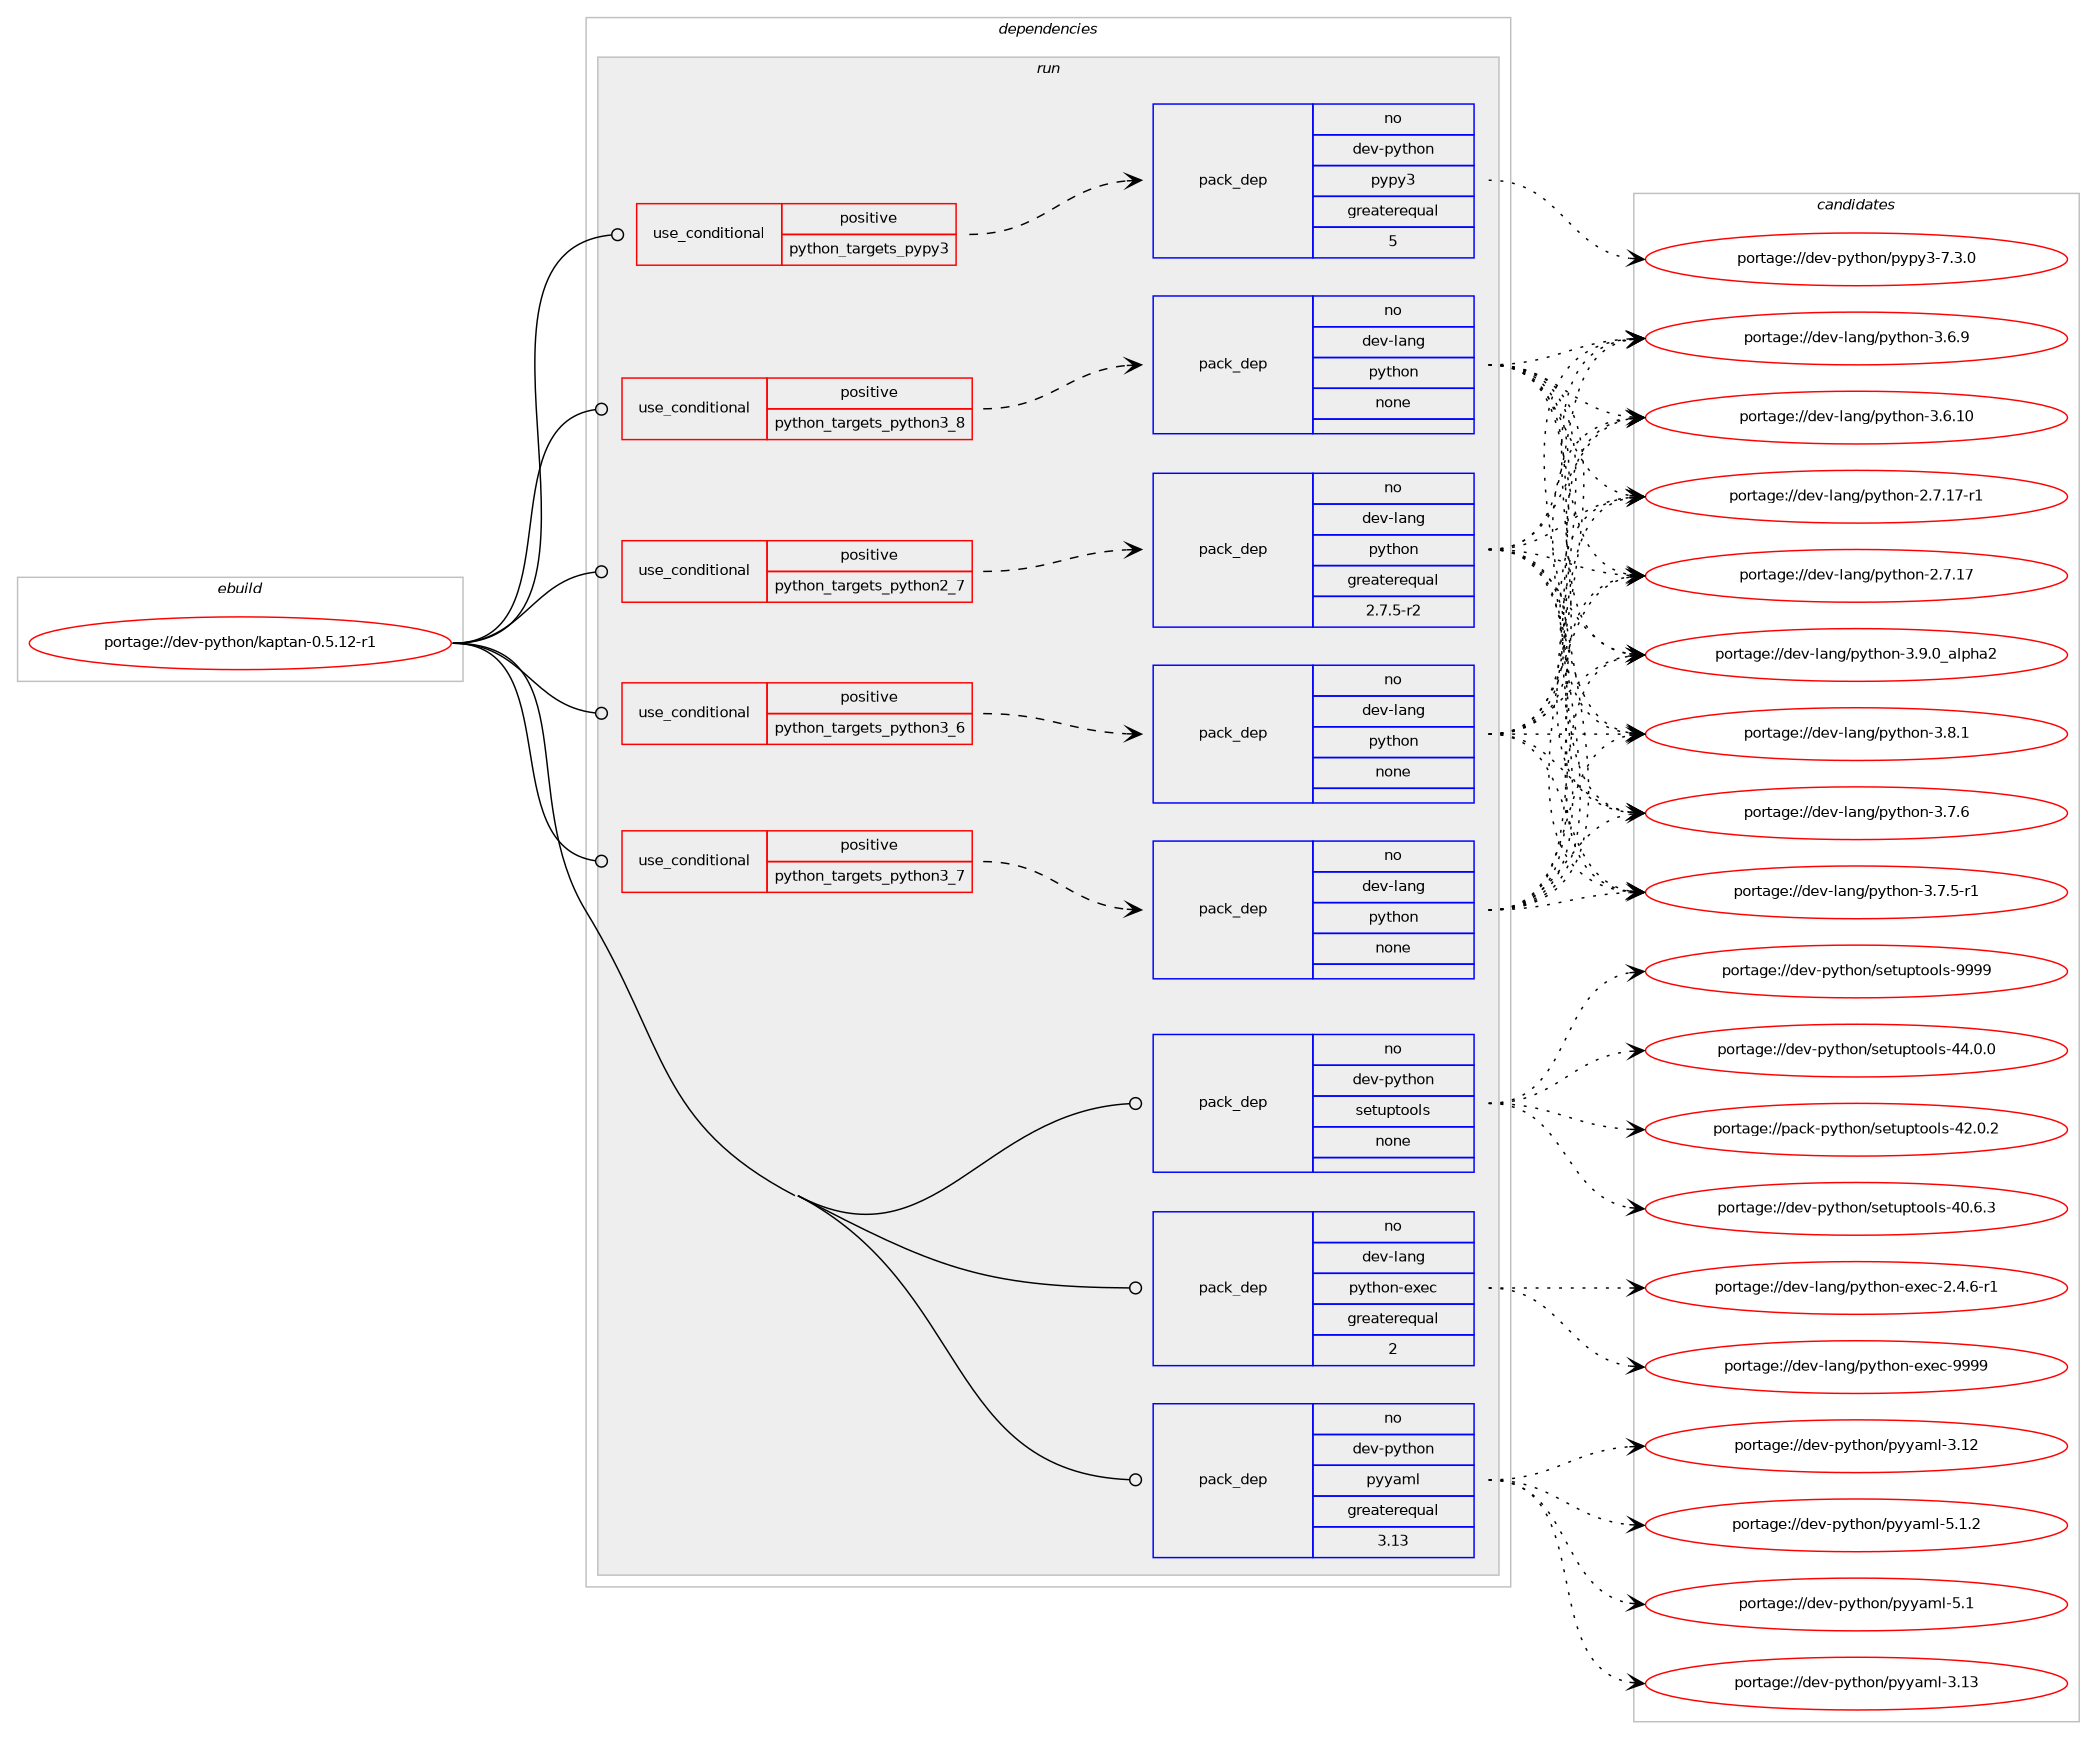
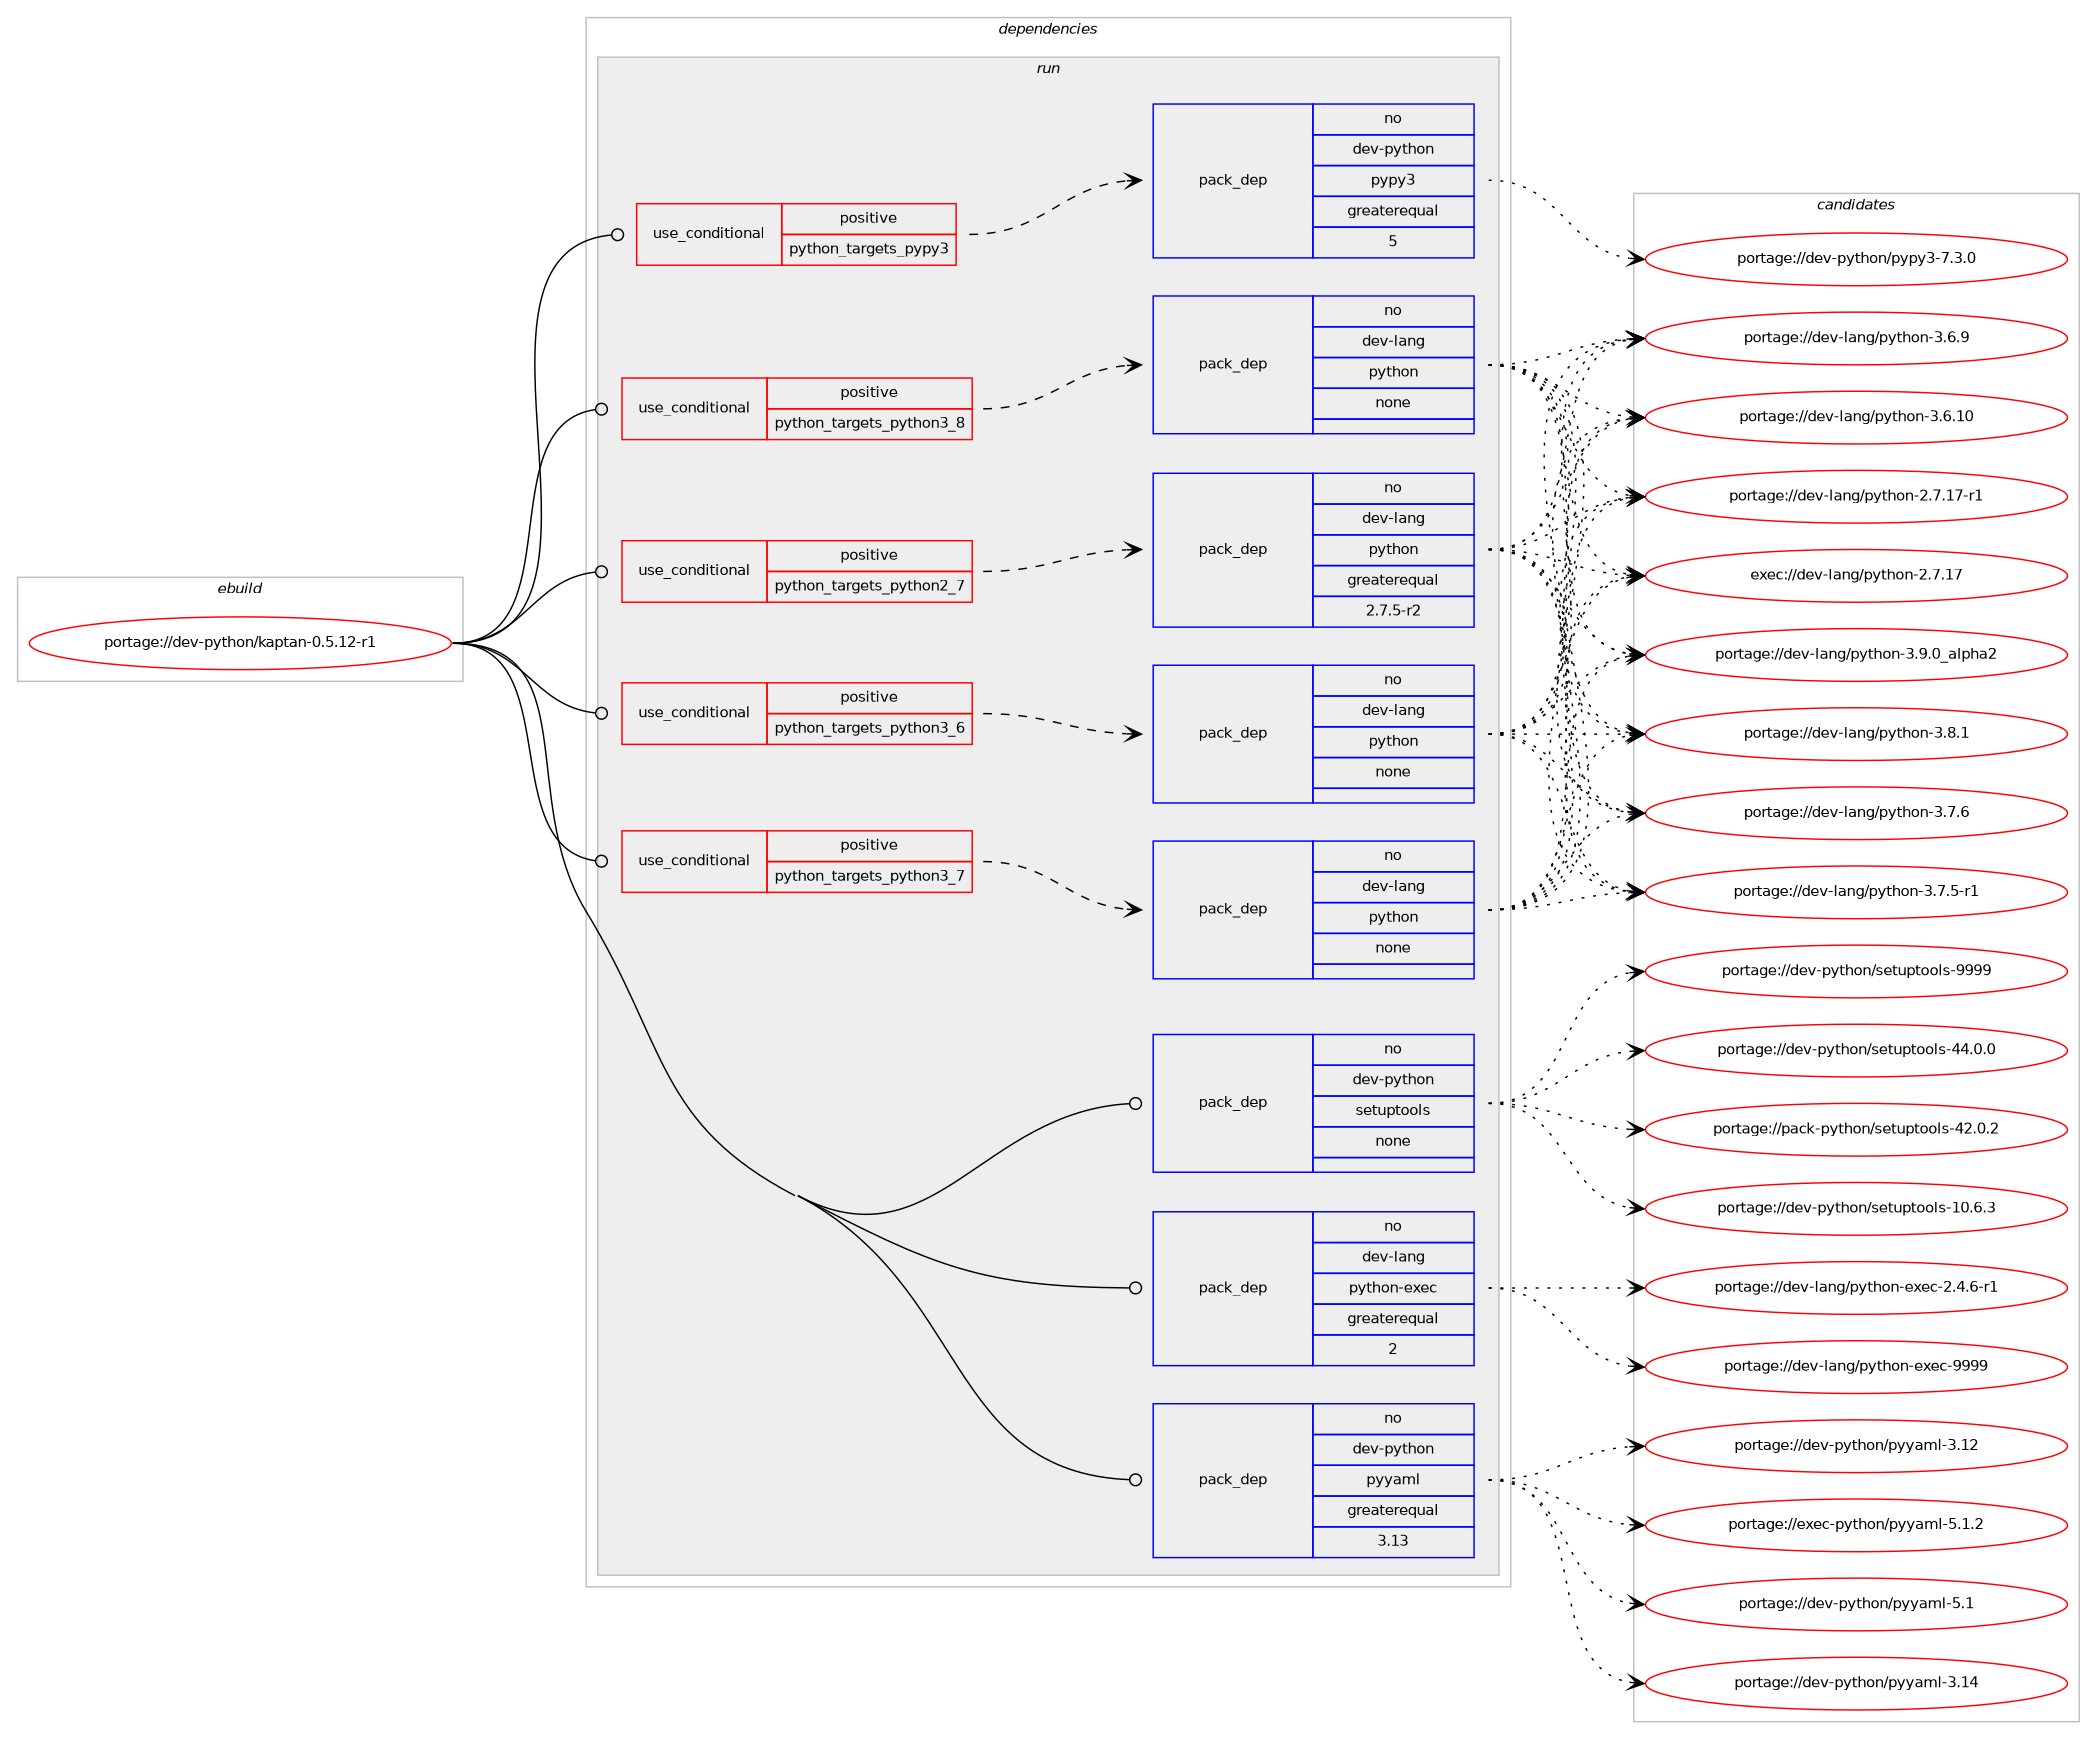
node "portage://dev-lang/python-2.7.17": label "portage://dev-lang/python-2.7.17" -> "exec://dev-lang/python-2.7.17"
node "portage://dev-python/setuptools-40.6.3": label "portage://dev-python/setuptools-40.6.3" -> "portage://dev-python/setuptools-10.6.3"
node "portage://dev-python/pyyaml-5.1.2": label "portage://dev-python/pyyaml-5.1.2" -> "portage://exec-python/pyyaml-5.1.2"
node "portage://dev-python/pyyaml-3.13": label "portage://dev-python/pyyaml-3.13" -> "portage://dev-python/pyyaml-3.14"
